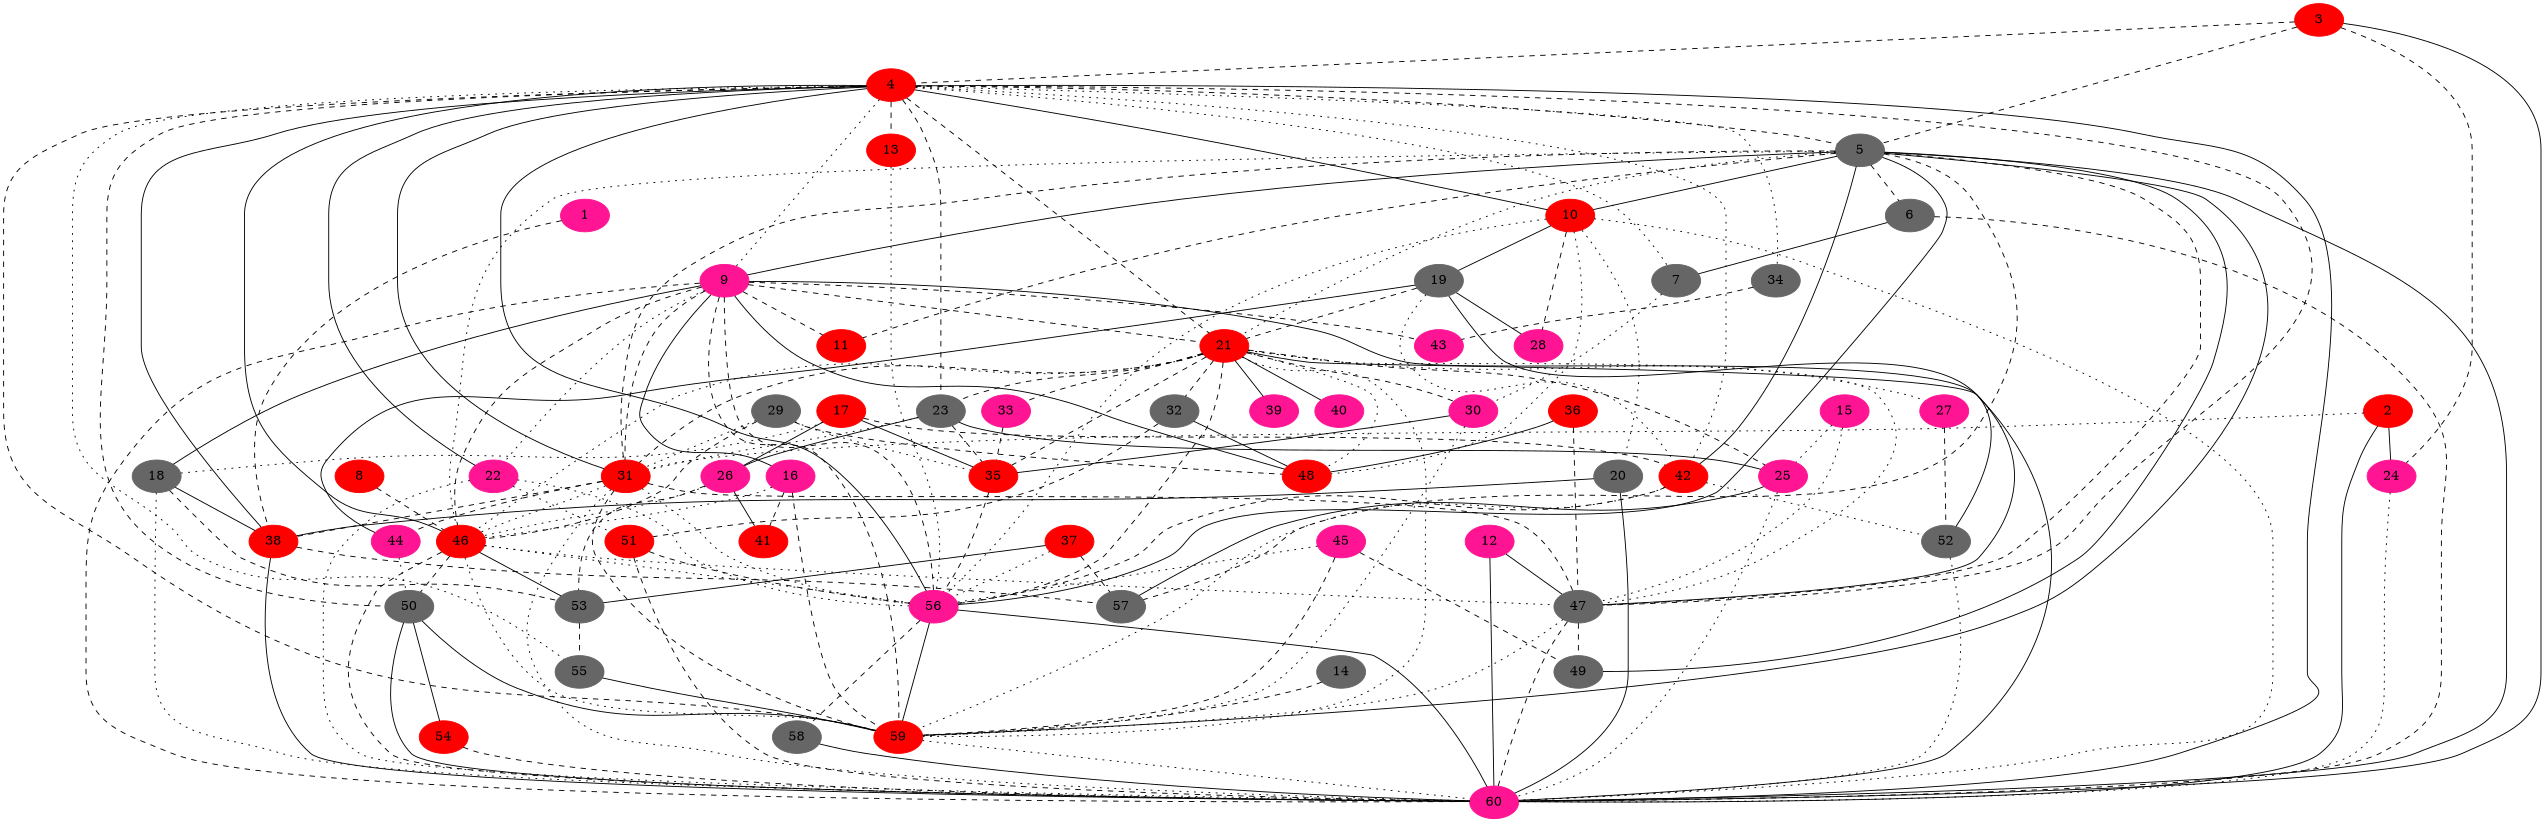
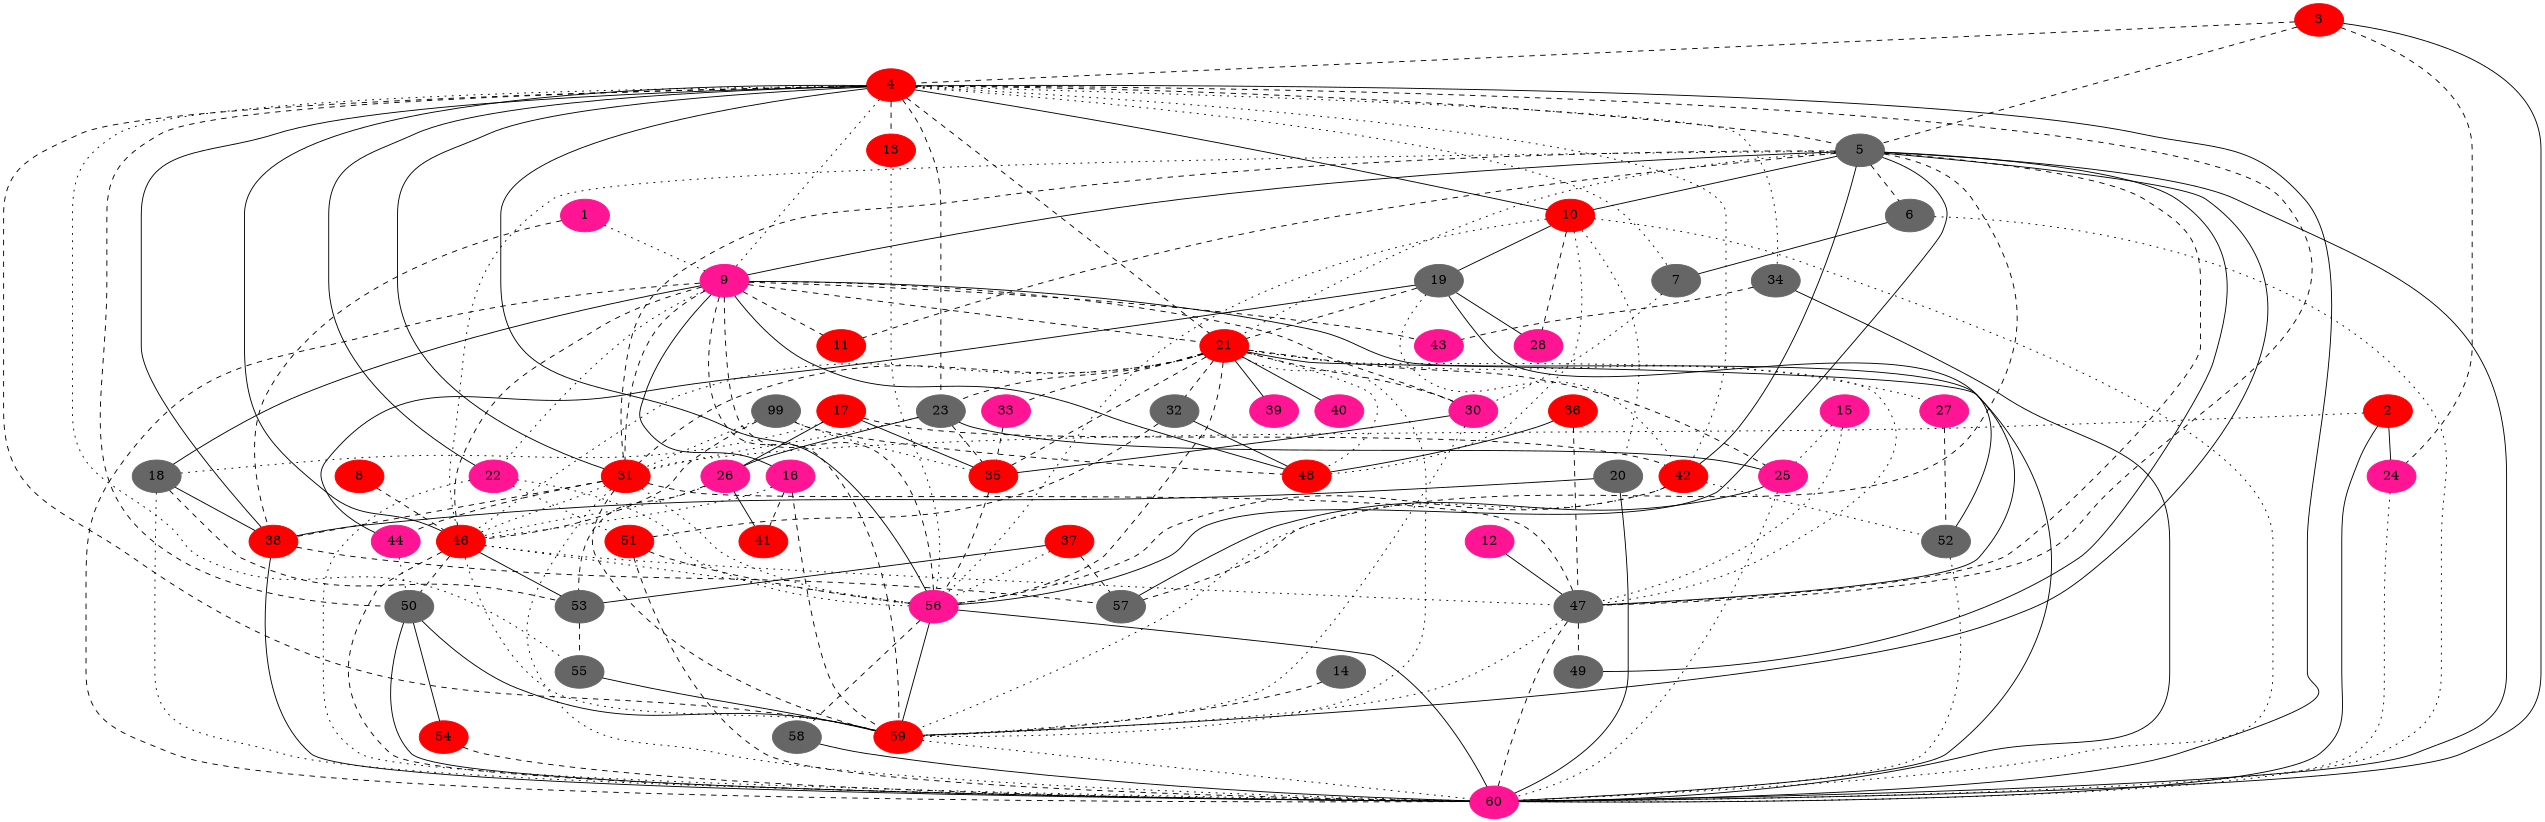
edge "1" -- "9": added
edge "9" -- "30": added
node "29": label "29" -> "99"
node "45": removed
edge "12" -- "60": now "34" -- "60"
edge "6" -- "60": style dashed -> dotted
